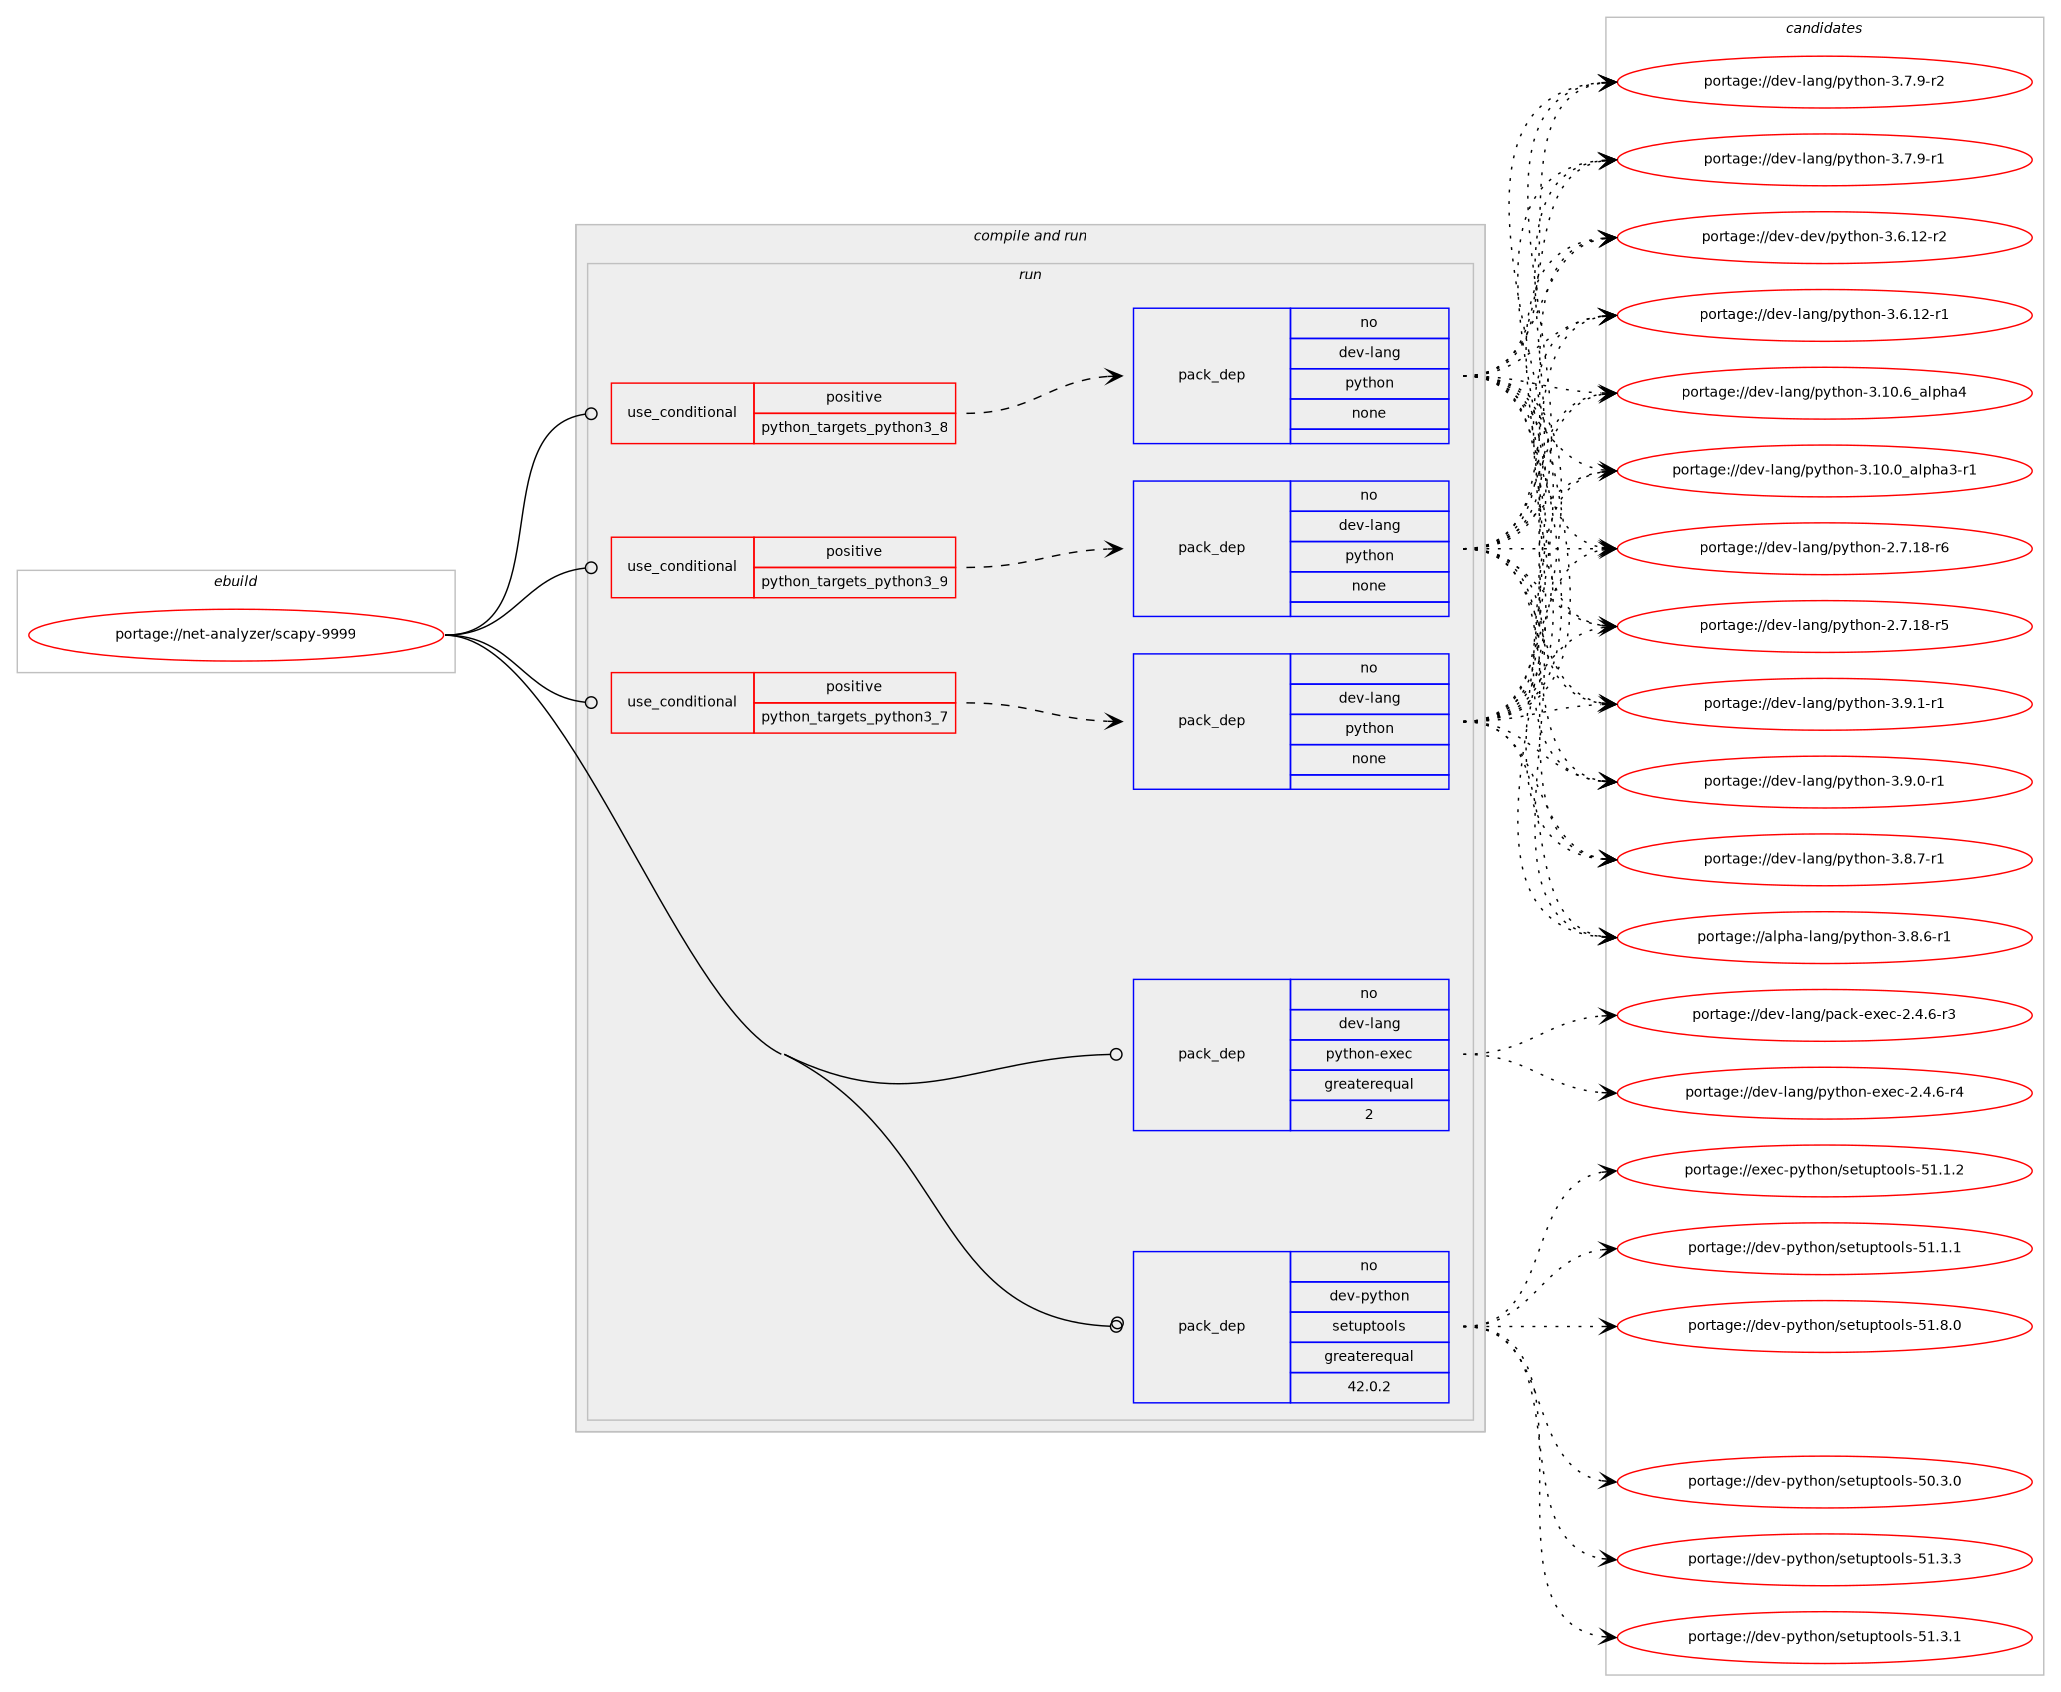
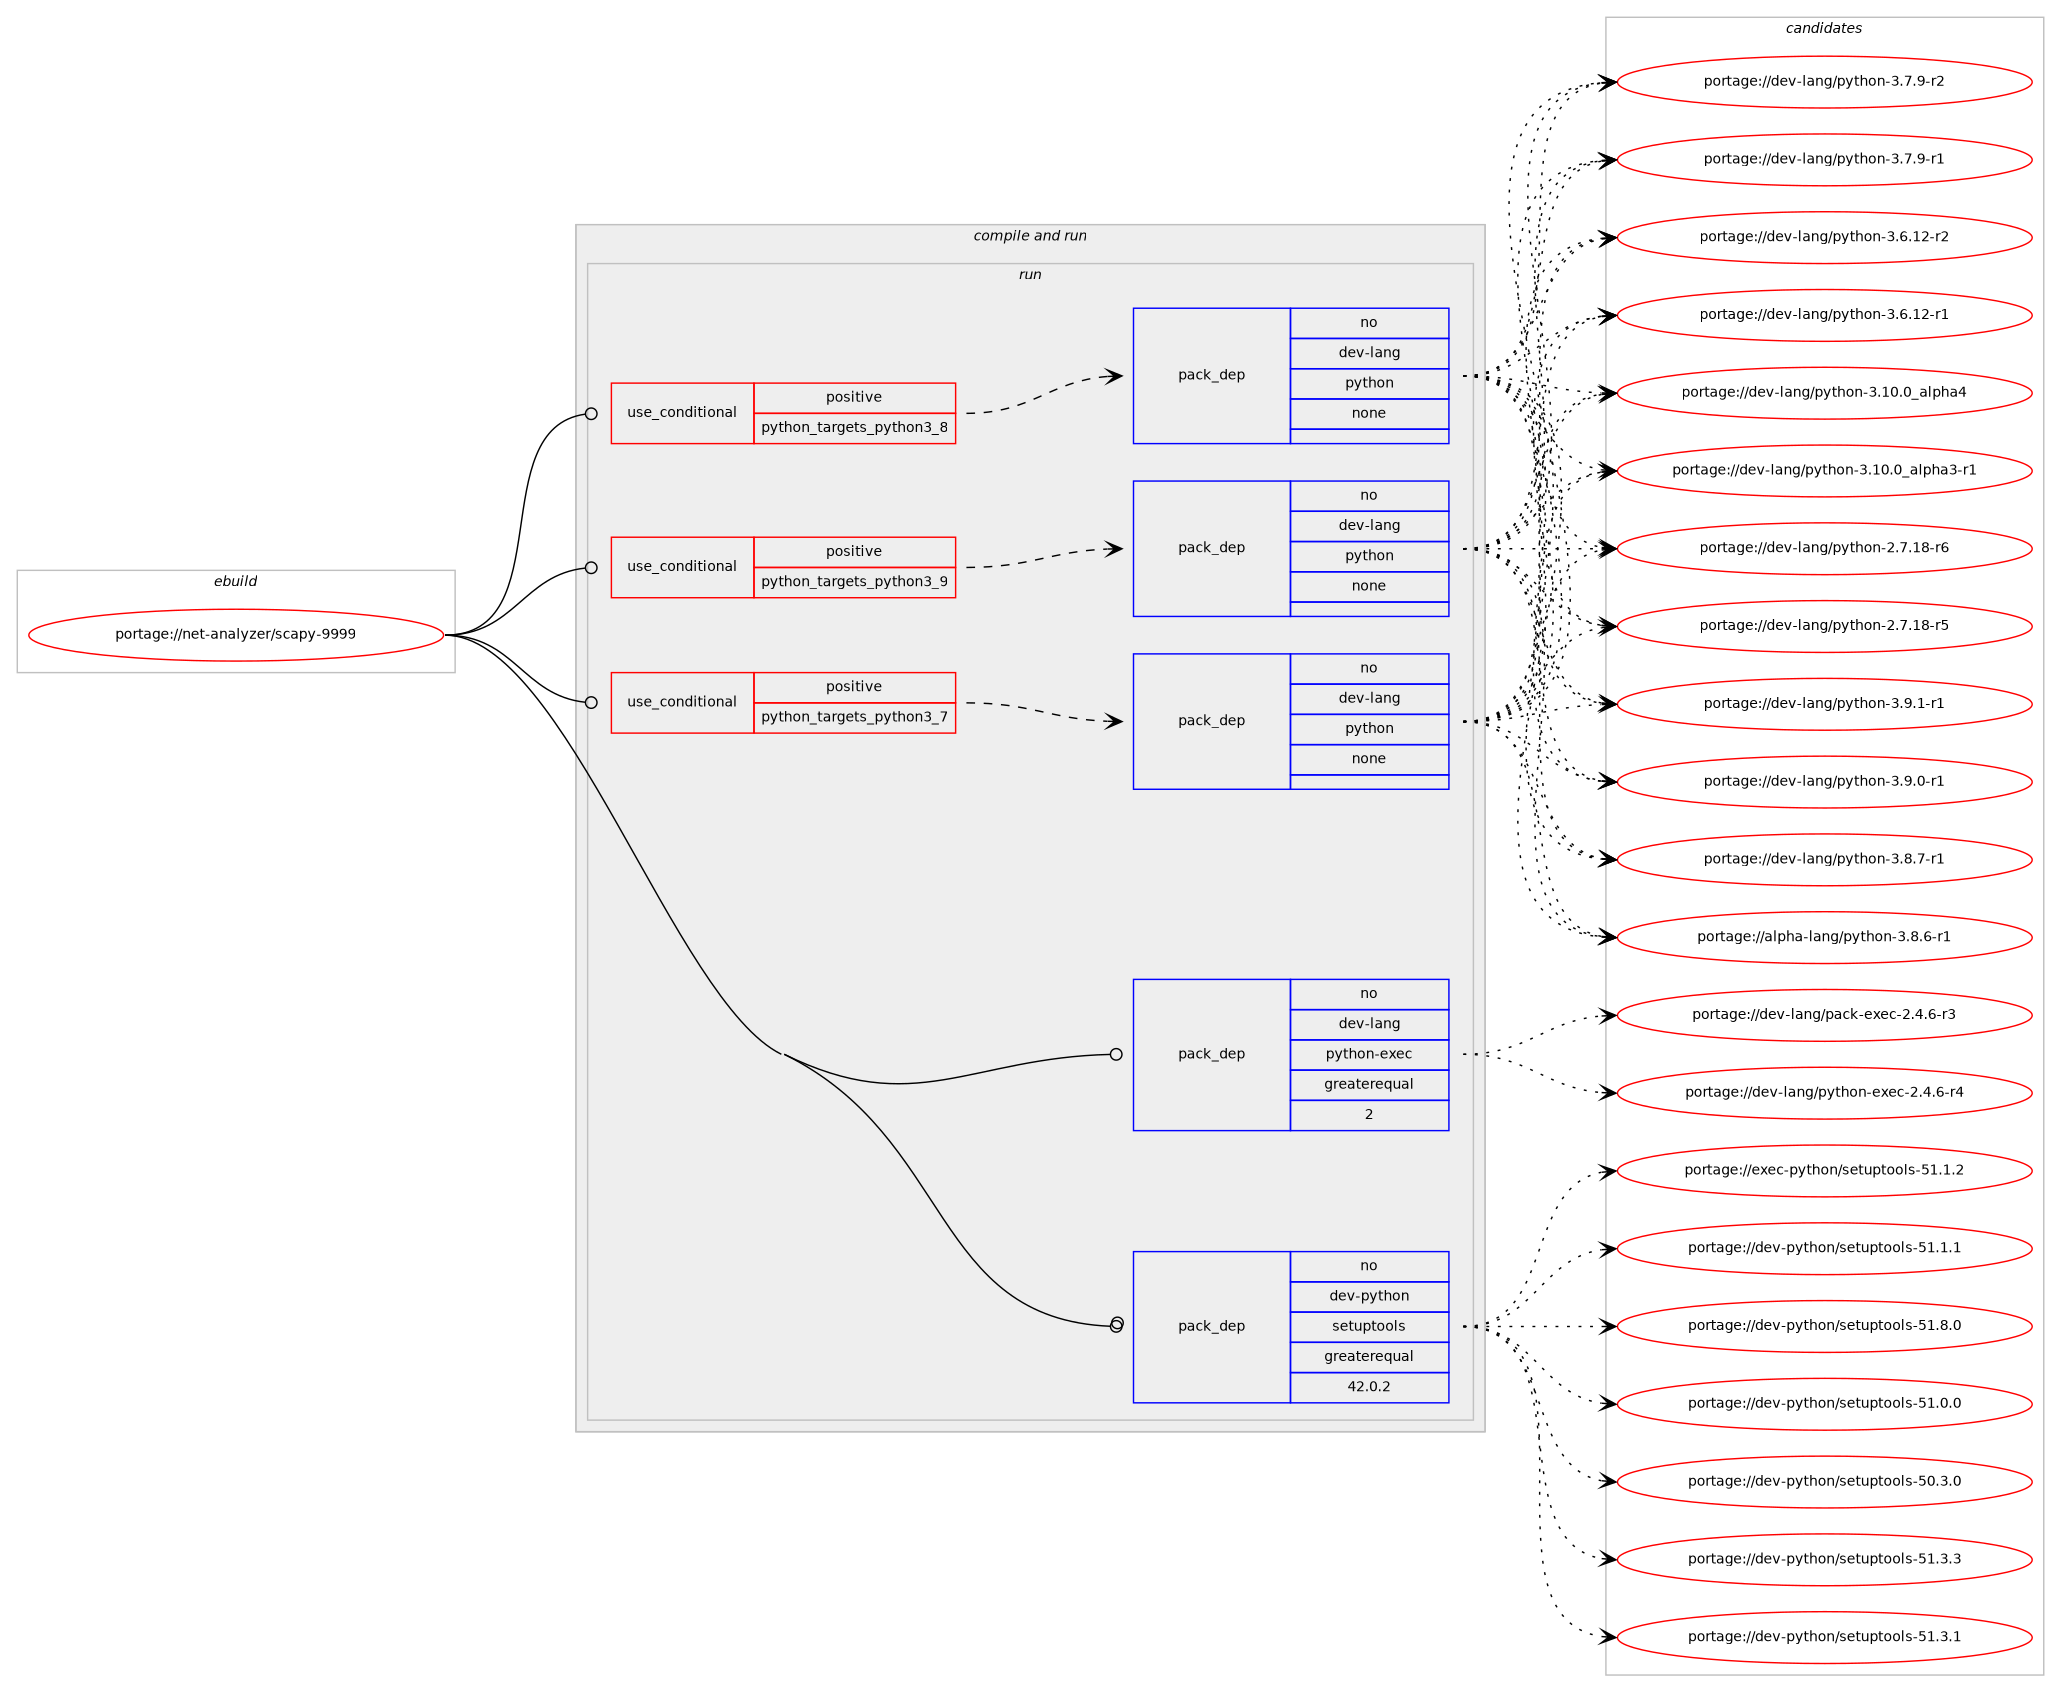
node "portage://dev-dev/python-3.6.12-r2": label "portage://dev-dev/python-3.6.12-r2" -> "portage://dev-lang/python-3.6.12-r2"
node "portage://dev-lang/python-3.10.6_alpha4": label "portage://dev-lang/python-3.10.6_alpha4" -> "portage://dev-lang/python-3.10.0_alpha4"
node "portage://dev-python/setuptools-51.0.0": added
